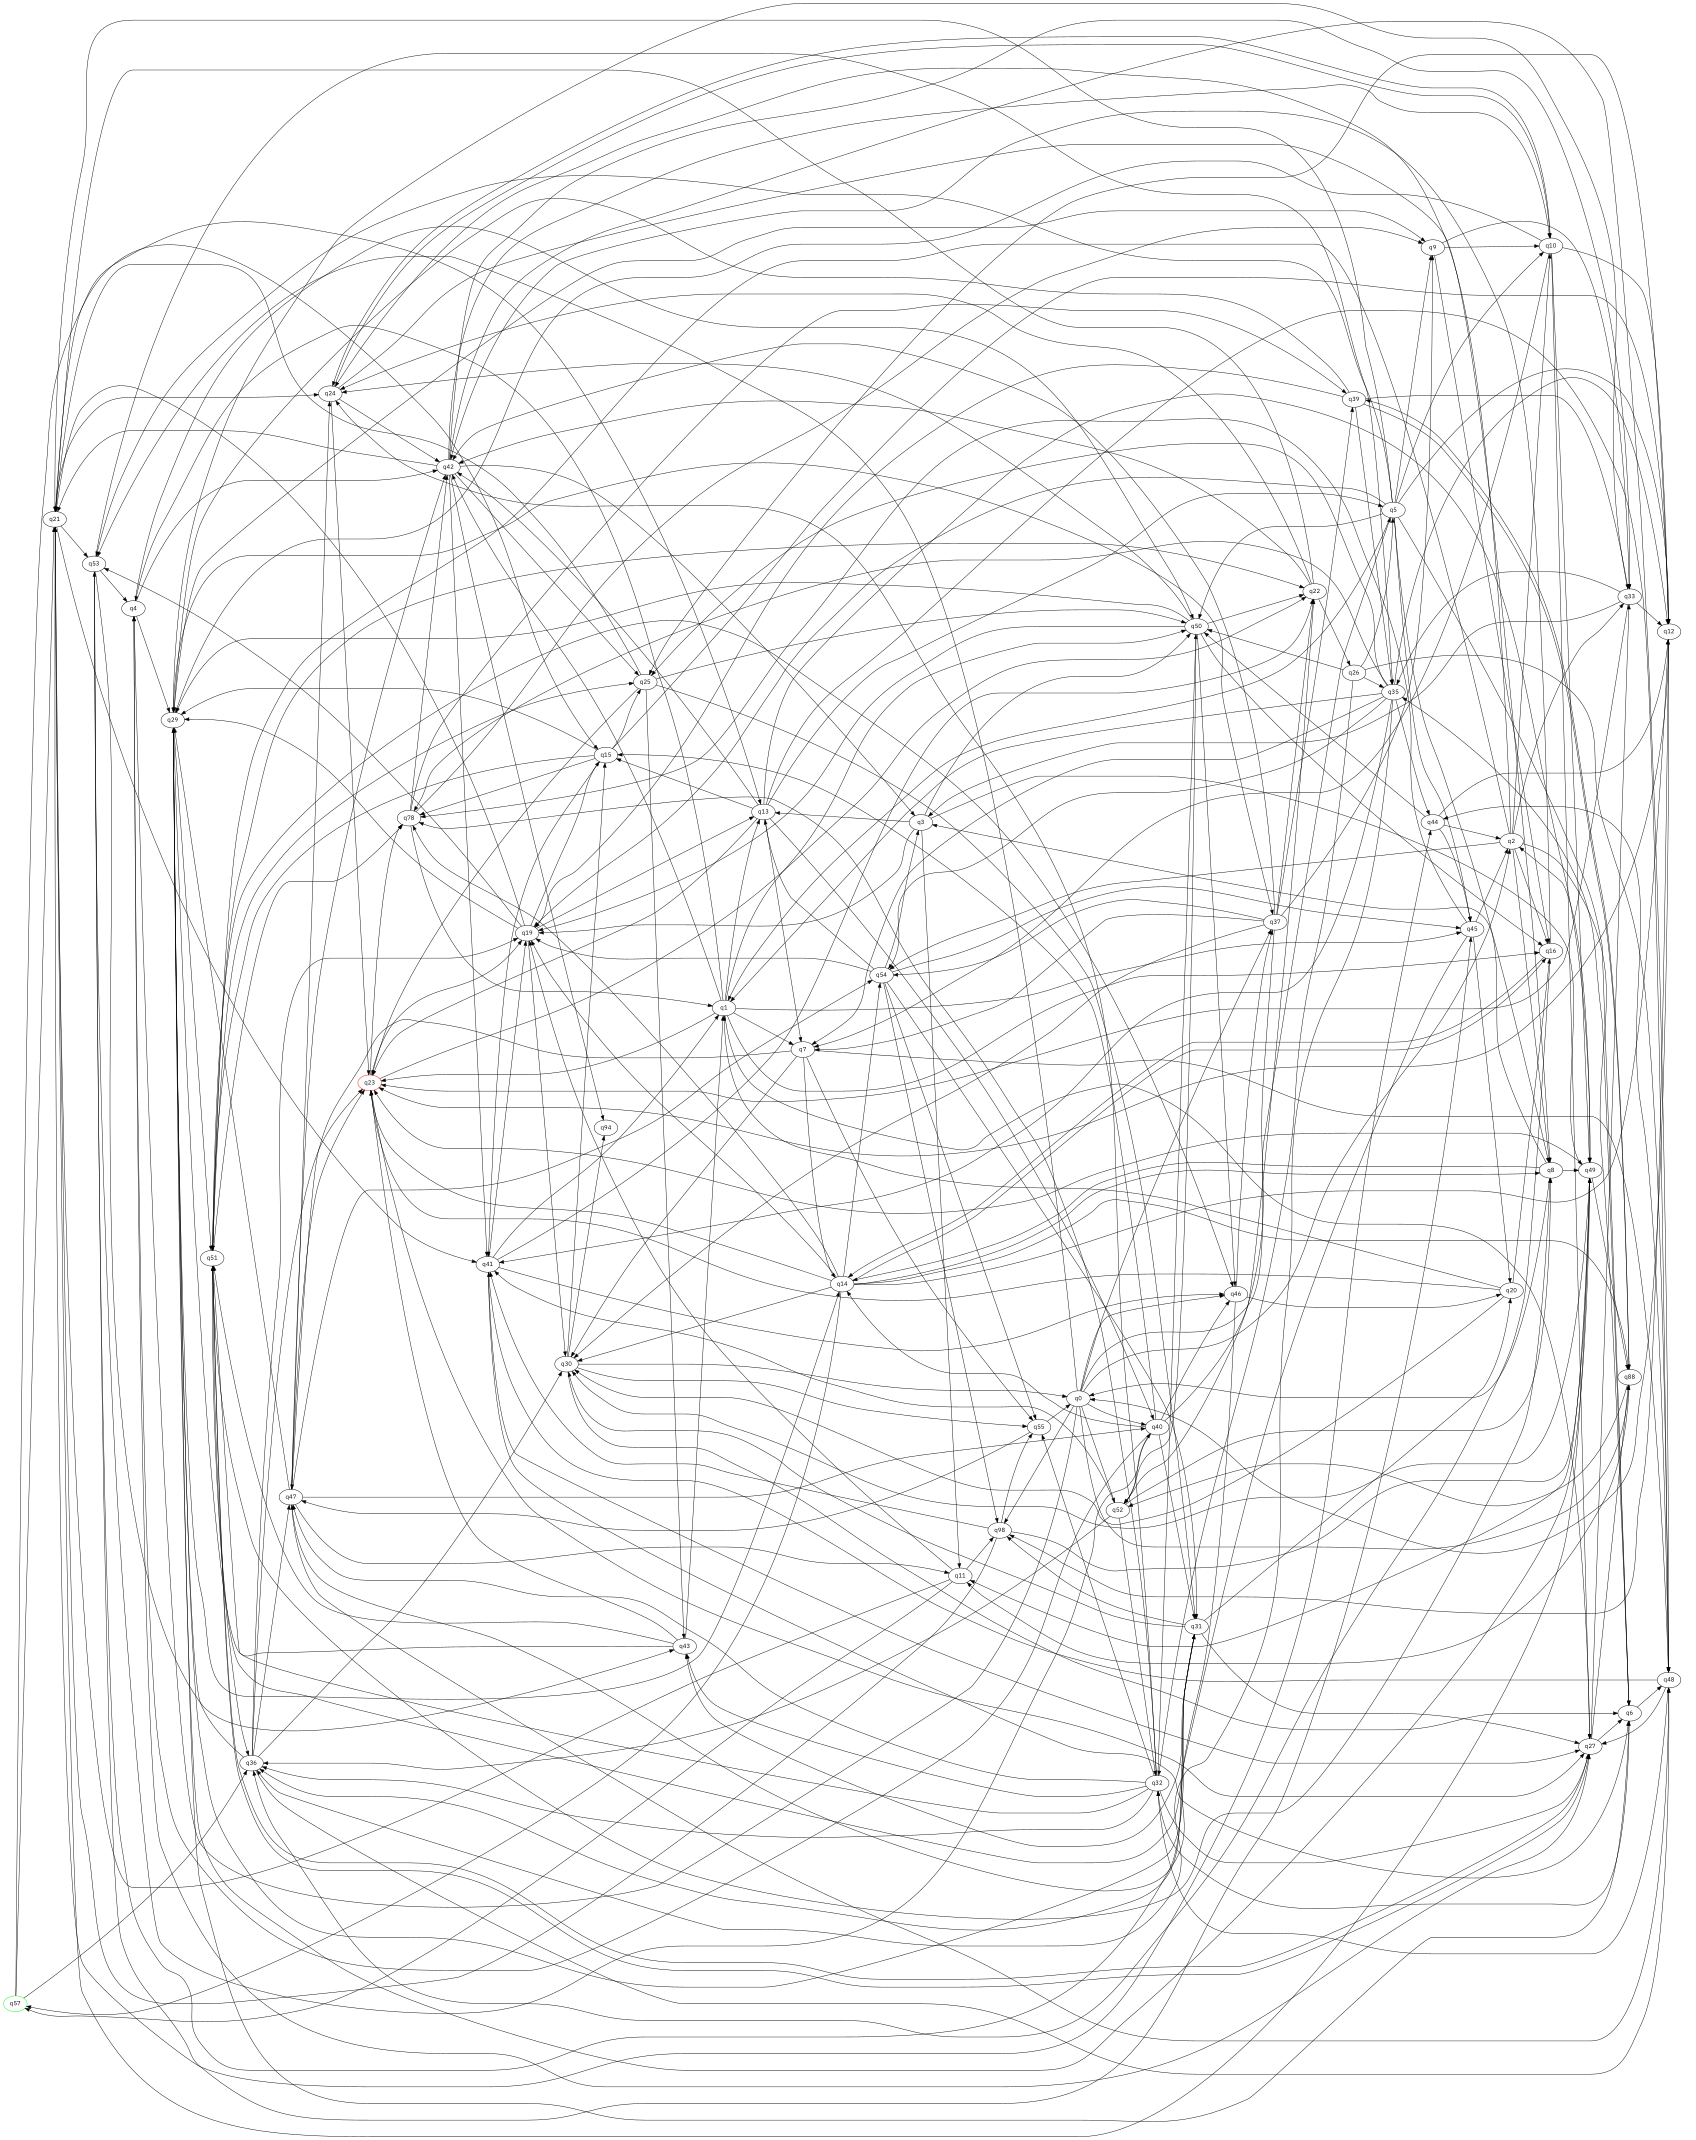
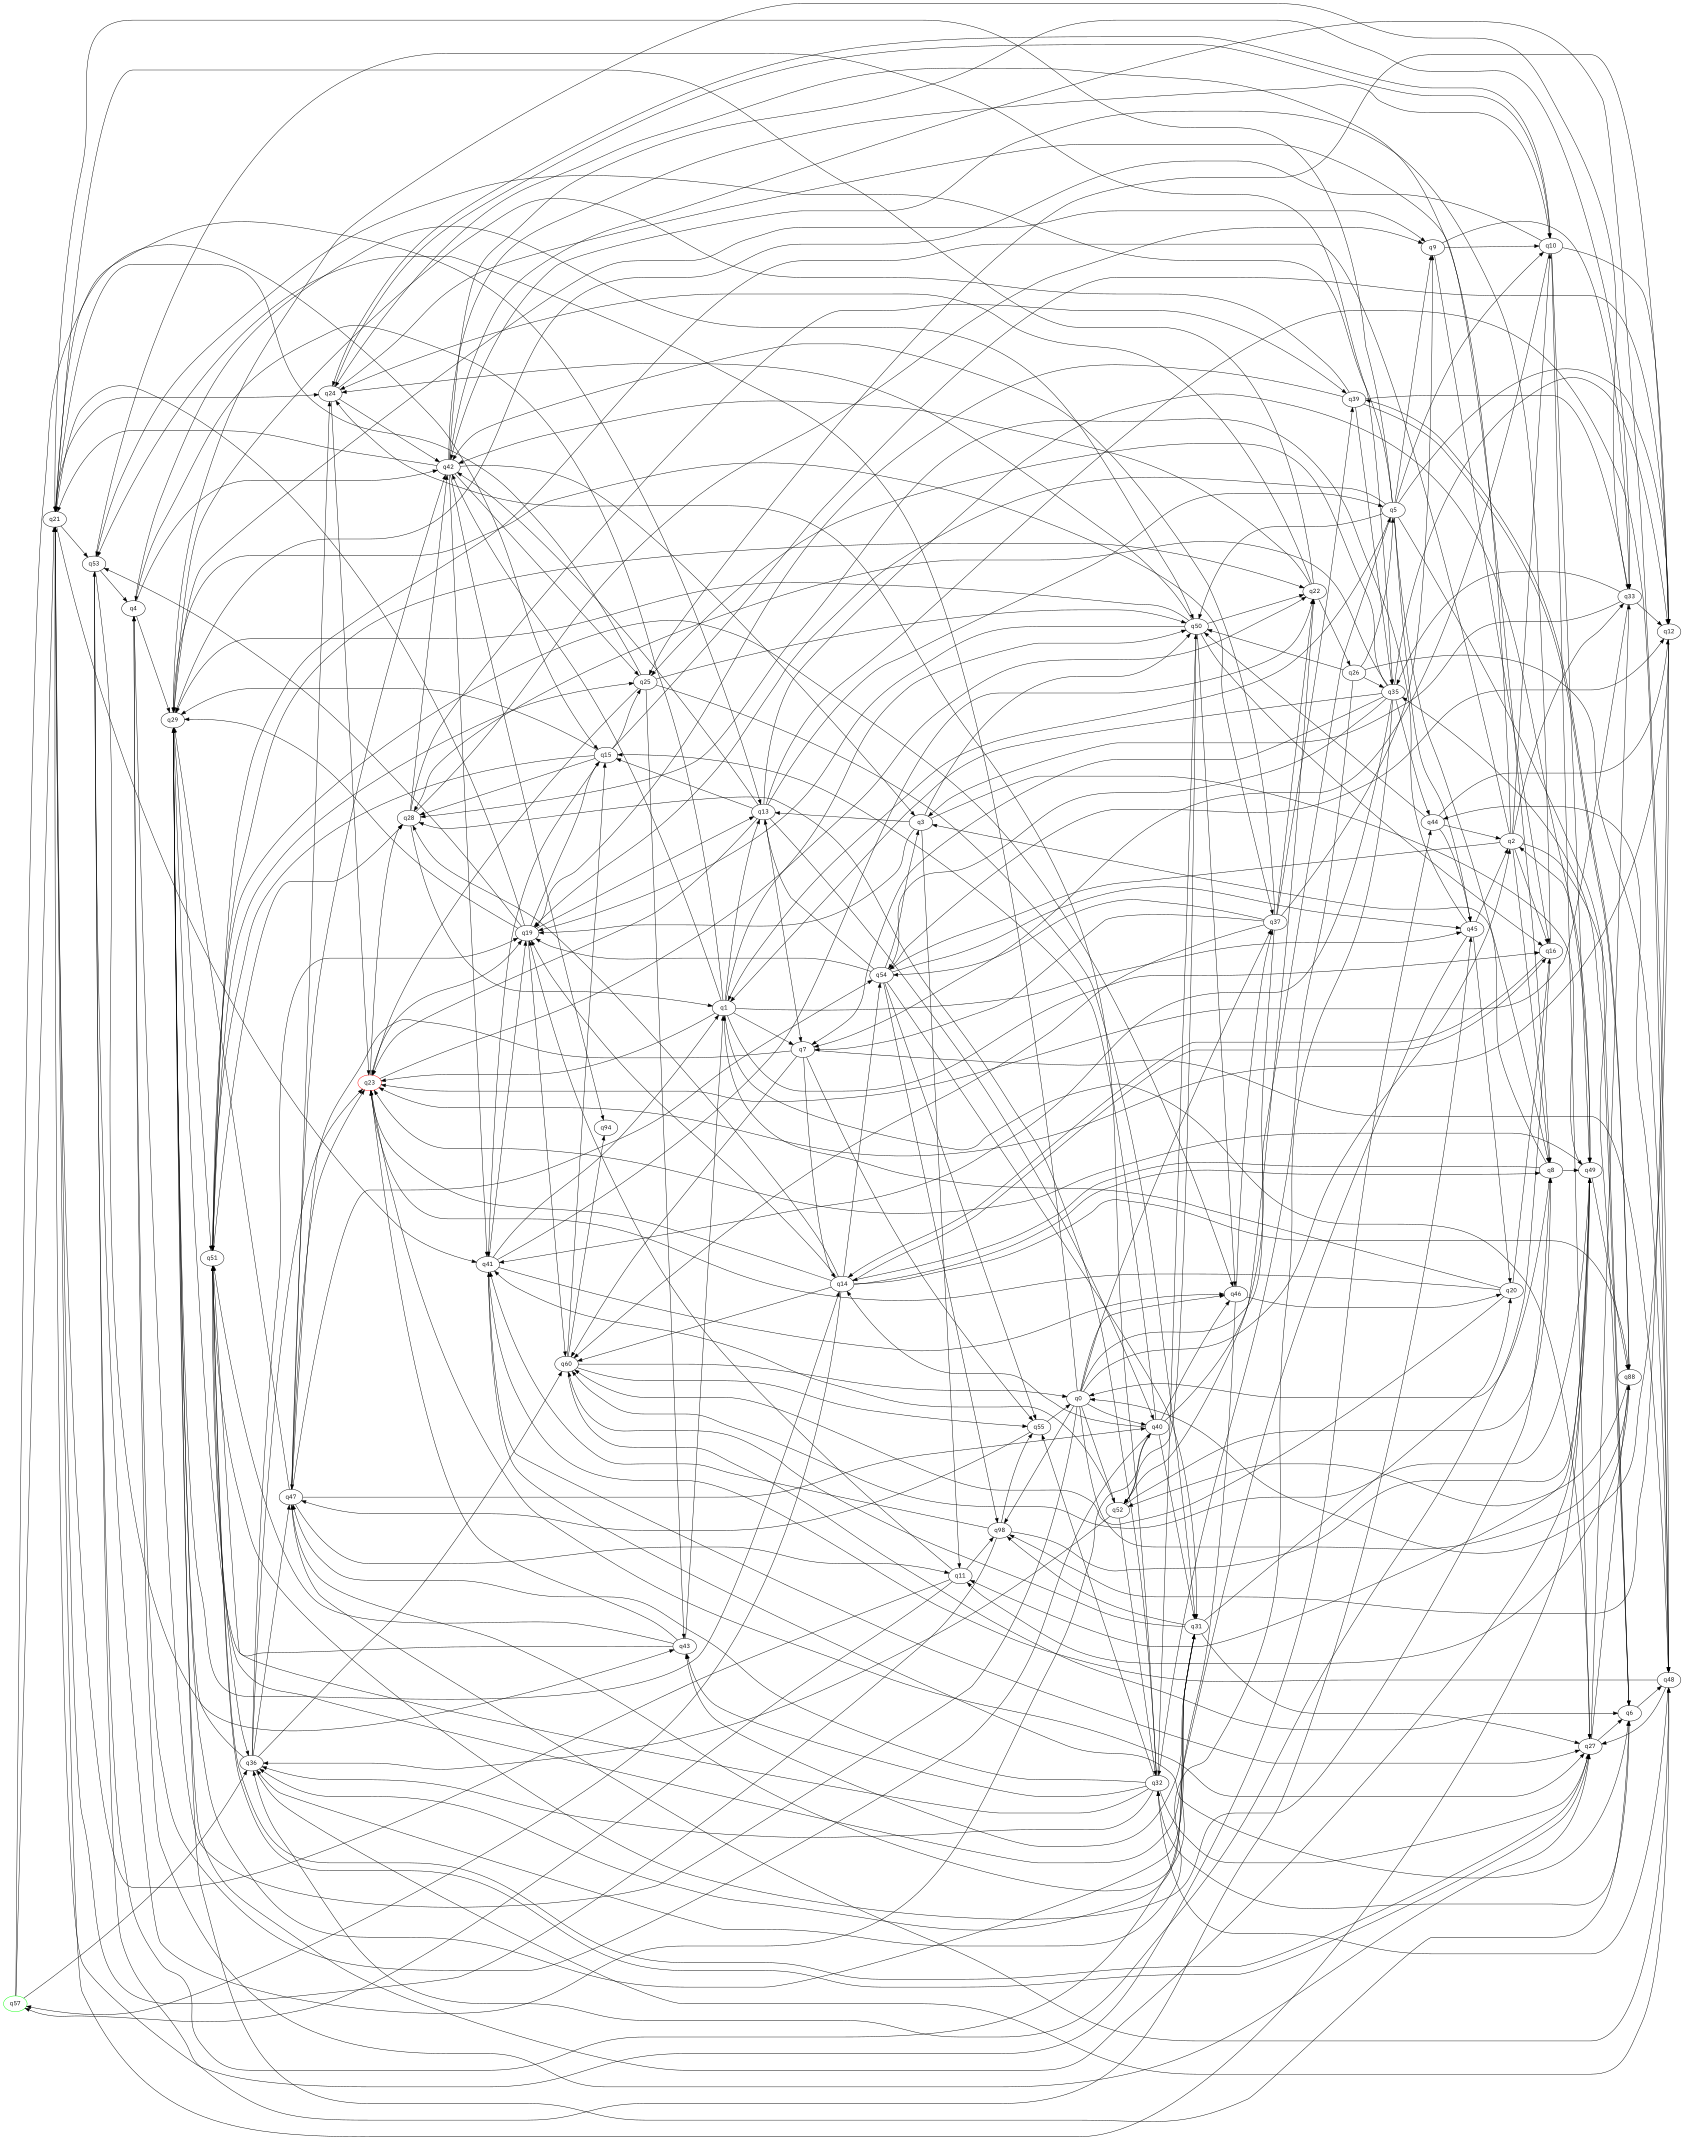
node "q78": label "q78" -> "q28"
edge "q14" -> "q12": now "q54" -> "q12"
node "q30": label "q30" -> "q60"
